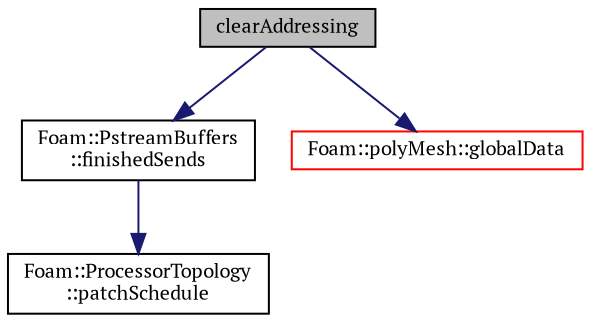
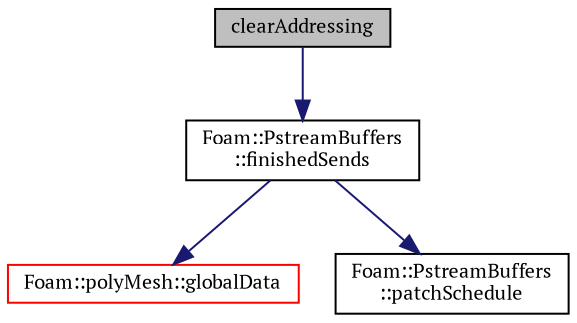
edge "clearAddressing" -> "Foam::polyMesh::globalData": now "Foam::PstreamBuffers ::finishedSends" -> "Foam::polyMesh::globalData"
node "Foam::ProcessorTopology ::patchSchedule": label "Foam::ProcessorTopology ::patchSchedule" -> "Foam::PstreamBuffers ::patchSchedule"
